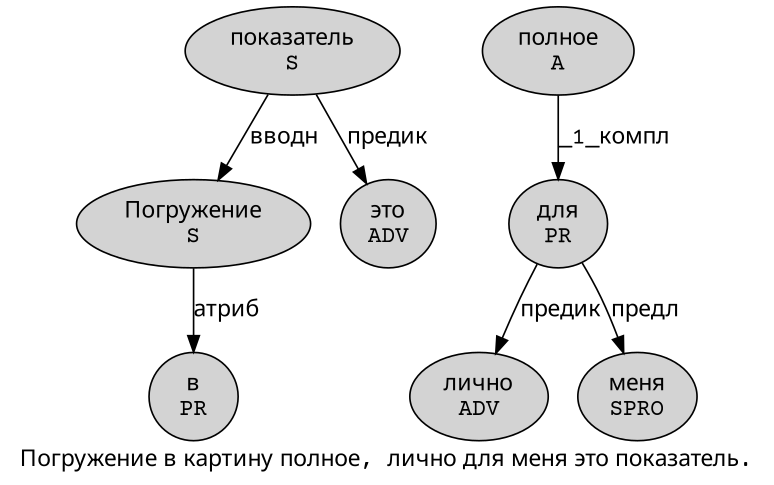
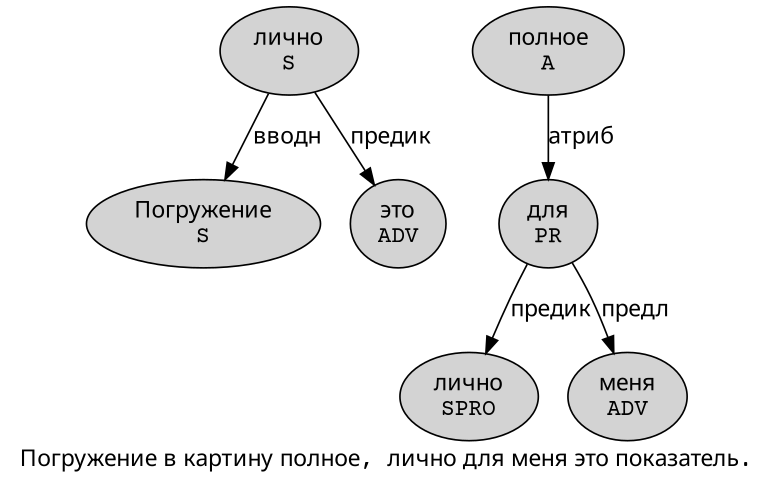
node "показатель S": label "показатель S" -> "лично S"
edge "полное A" -> "для PR": label "_1_компл" -> "атриб"
node "в PR": removed
node "лично ADV": label "лично ADV" -> "лично SPRO"
node "меня SPRO": label "меня SPRO" -> "меня ADV"
